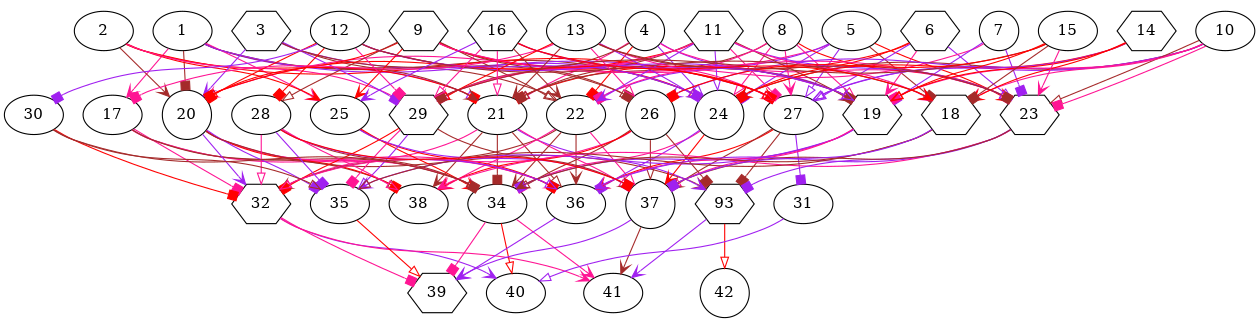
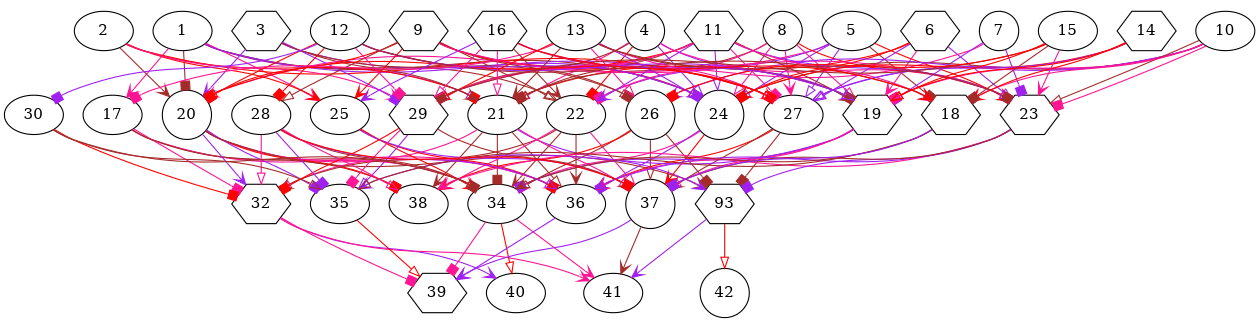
edge "2" -> "29": arrowhead box -> vee
edge "5" -> "24": arrowhead box -> onormal
edge "17" -> "38": arrowhead onormal -> box
edge "26" -> "32": removed
node "31": removed
